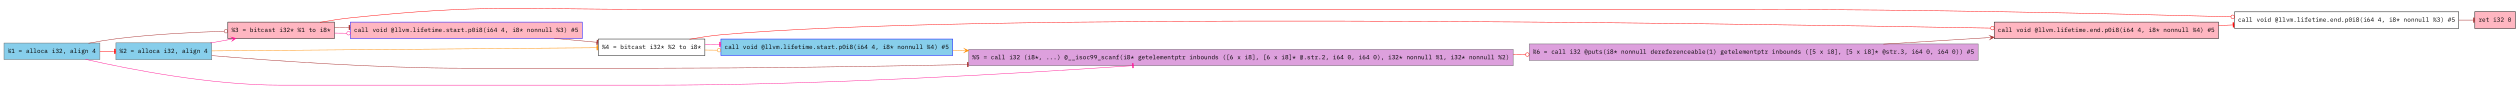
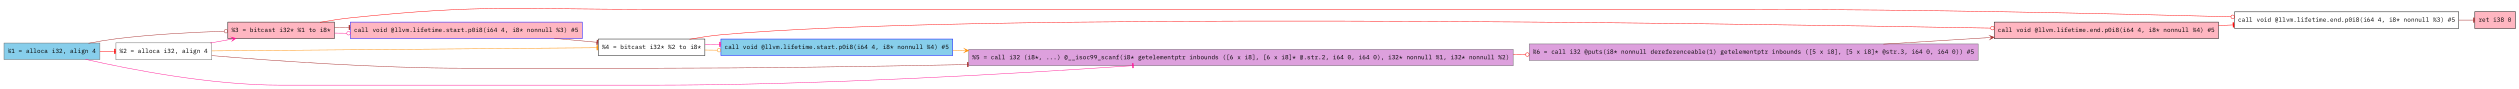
node "ret i32 0": label "ret i32 0" -> "ret i38 0"
node "%2 = alloca i32, align 4": fillcolor skyblue -> white
